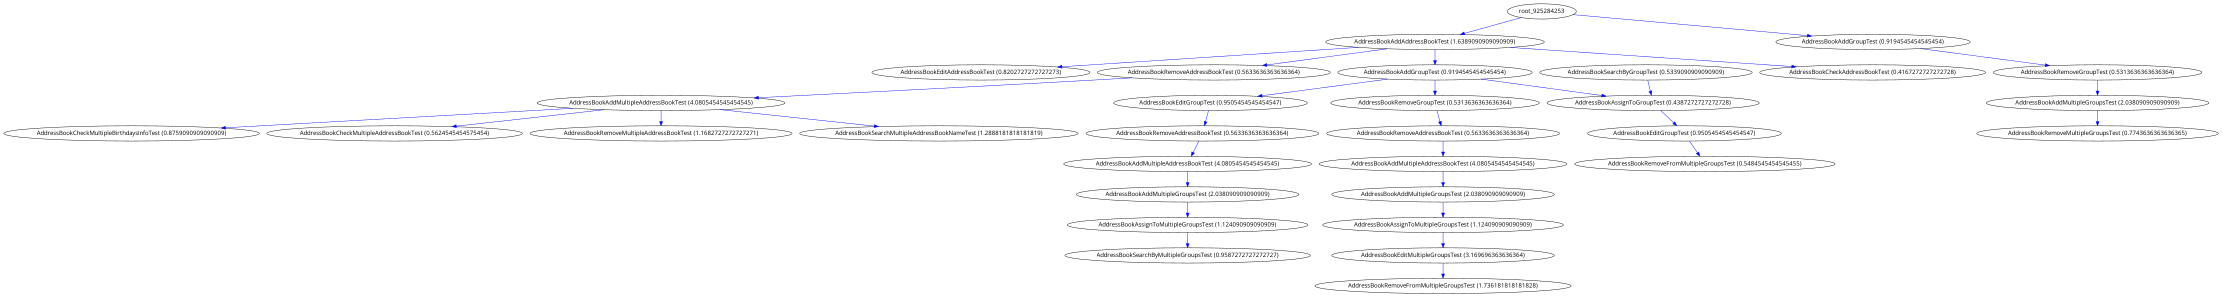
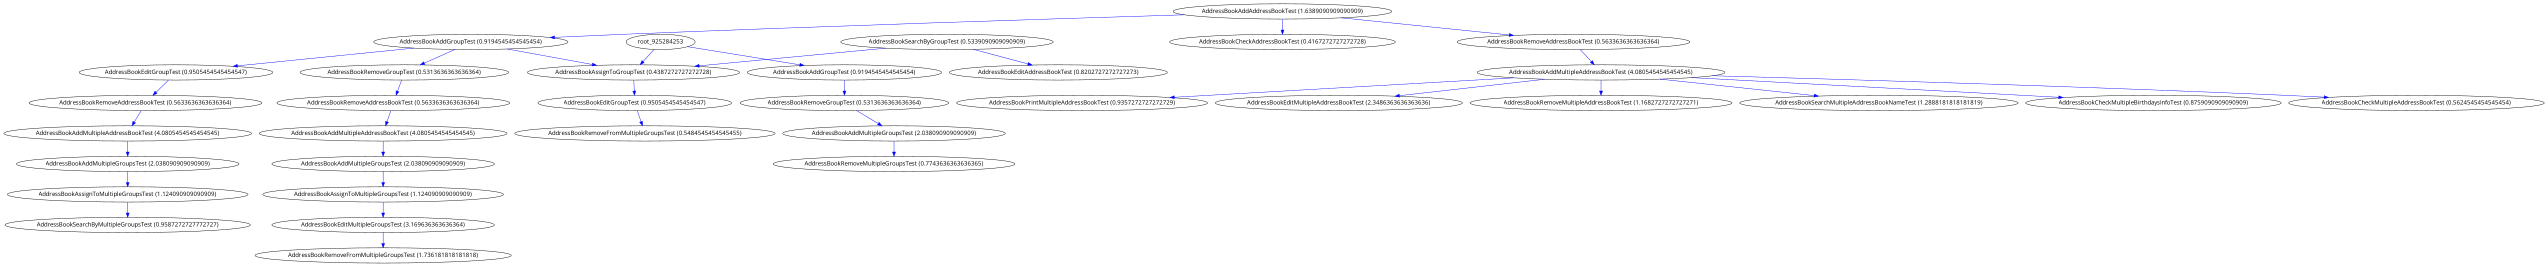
edge "root_925284253" -> "AddressBookAddAddressBookTest (1.6389090909090909)": now "root_925284253" -> "AddressBookAssignToGroupTest (0.4387272727272728)"
edge "AddressBookAddAddressBookTest (1.6389090909090909)" -> "AddressBookEditAddressBookTest (0.8202727272727273)": now "AddressBookSearchByGroupTest (0.5339090909090909)" -> "AddressBookEditAddressBookTest (0.8202727272727273)"
node "AddressBookPrintMultipleAddressBookTest (0.9357272727272729)": added
node "AddressBookEditMultipleAddressBookTest (2.3486363636363636)": added
node "AddressBookCheckMultipleAddressBookTest (0.5624545454575454)": label "AddressBookCheckMultipleAddressBookTest (0.5624545454575454)" -> "AddressBookCheckMultipleAddressBookTest (0.5624545454545454)"
node "AddressBookSearchByMultipleGroupsTest (0.9587272727272727)": label "AddressBookSearchByMultipleGroupsTest (0.9587272727272727)" -> "AddressBookSearchByMultipleGroupsTest (0.9587272727772727)"
node "AddressBookEditMultipleGroupsTest (3.169696363636364)": label "AddressBookEditMultipleGroupsTest (3.169696363636364)" -> "AddressBookEditMultipleGroupsTest (3.169636363636364)"
node "AddressBookRemoveFromMultipleGroupsTest (1.736181818181828)": label "AddressBookRemoveFromMultipleGroupsTest (1.736181818181828)" -> "AddressBookRemoveFromMultipleGroupsTest (1.736181818181818)"
